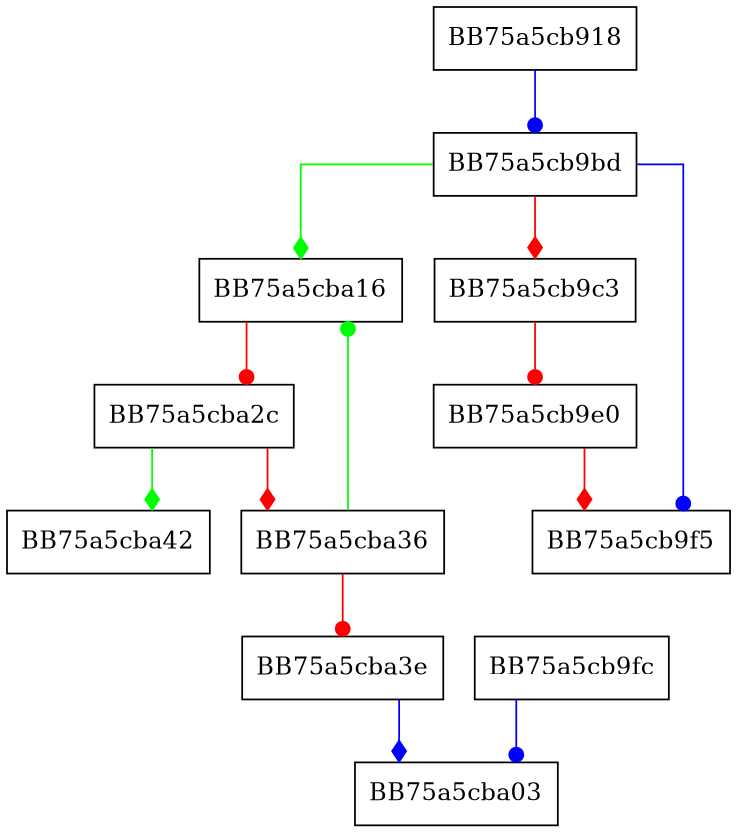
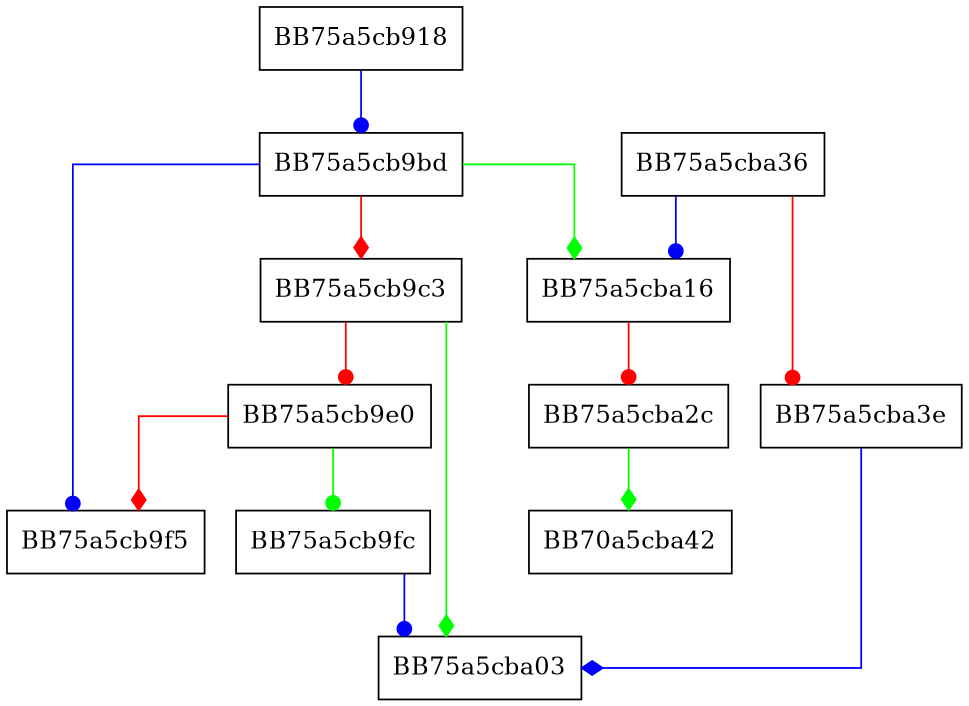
edge "BB75a5cba36" -> "BB75a5cba16": color green -> blue
edge "BB75a5cba2c" -> "BB75a5cba36": removed
edge "BB75a5cb9c3" -> "BB75a5cba03": added
edge "BB75a5cb9e0" -> "BB75a5cb9fc": added
node "BB75a5cba42": label "BB75a5cba42" -> "BB70a5cba42"
